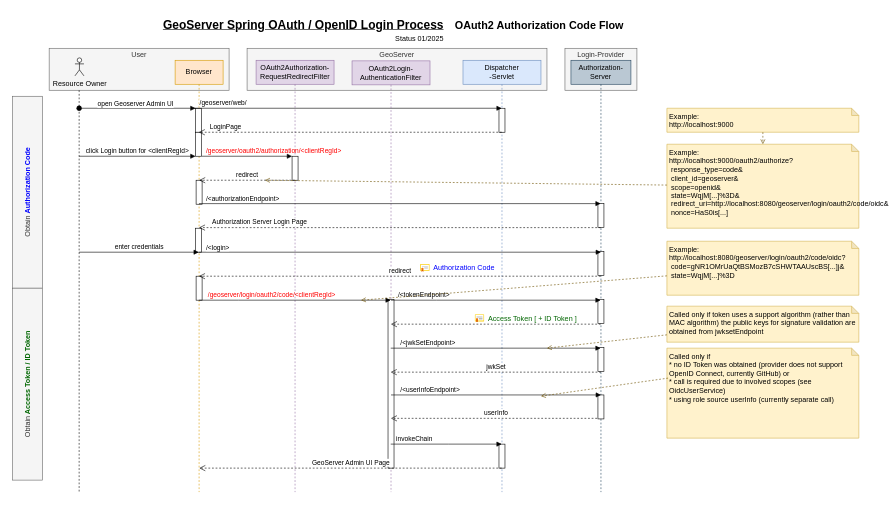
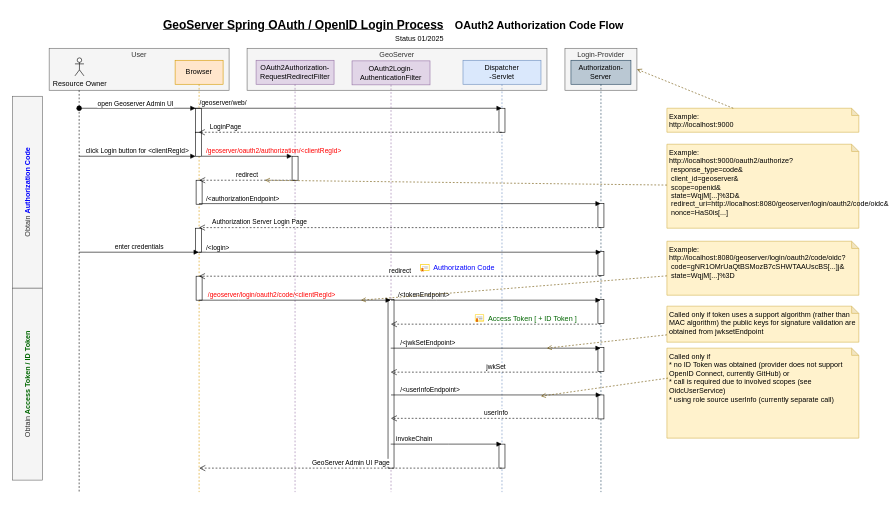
edge "Example: http://localhost:9000" -> "Example: http://localhost:9000/oauth2/authorize? response_type=code& client_id=geoserver& scope=openid& state=WqjM[...]%3D& redirect_uri=http://localhost:8080/geoserver/login/oauth2/code/oidc& nonce=HaS0is[...]": now "Example: http://localhost:9000" -> "Login-Provider"
